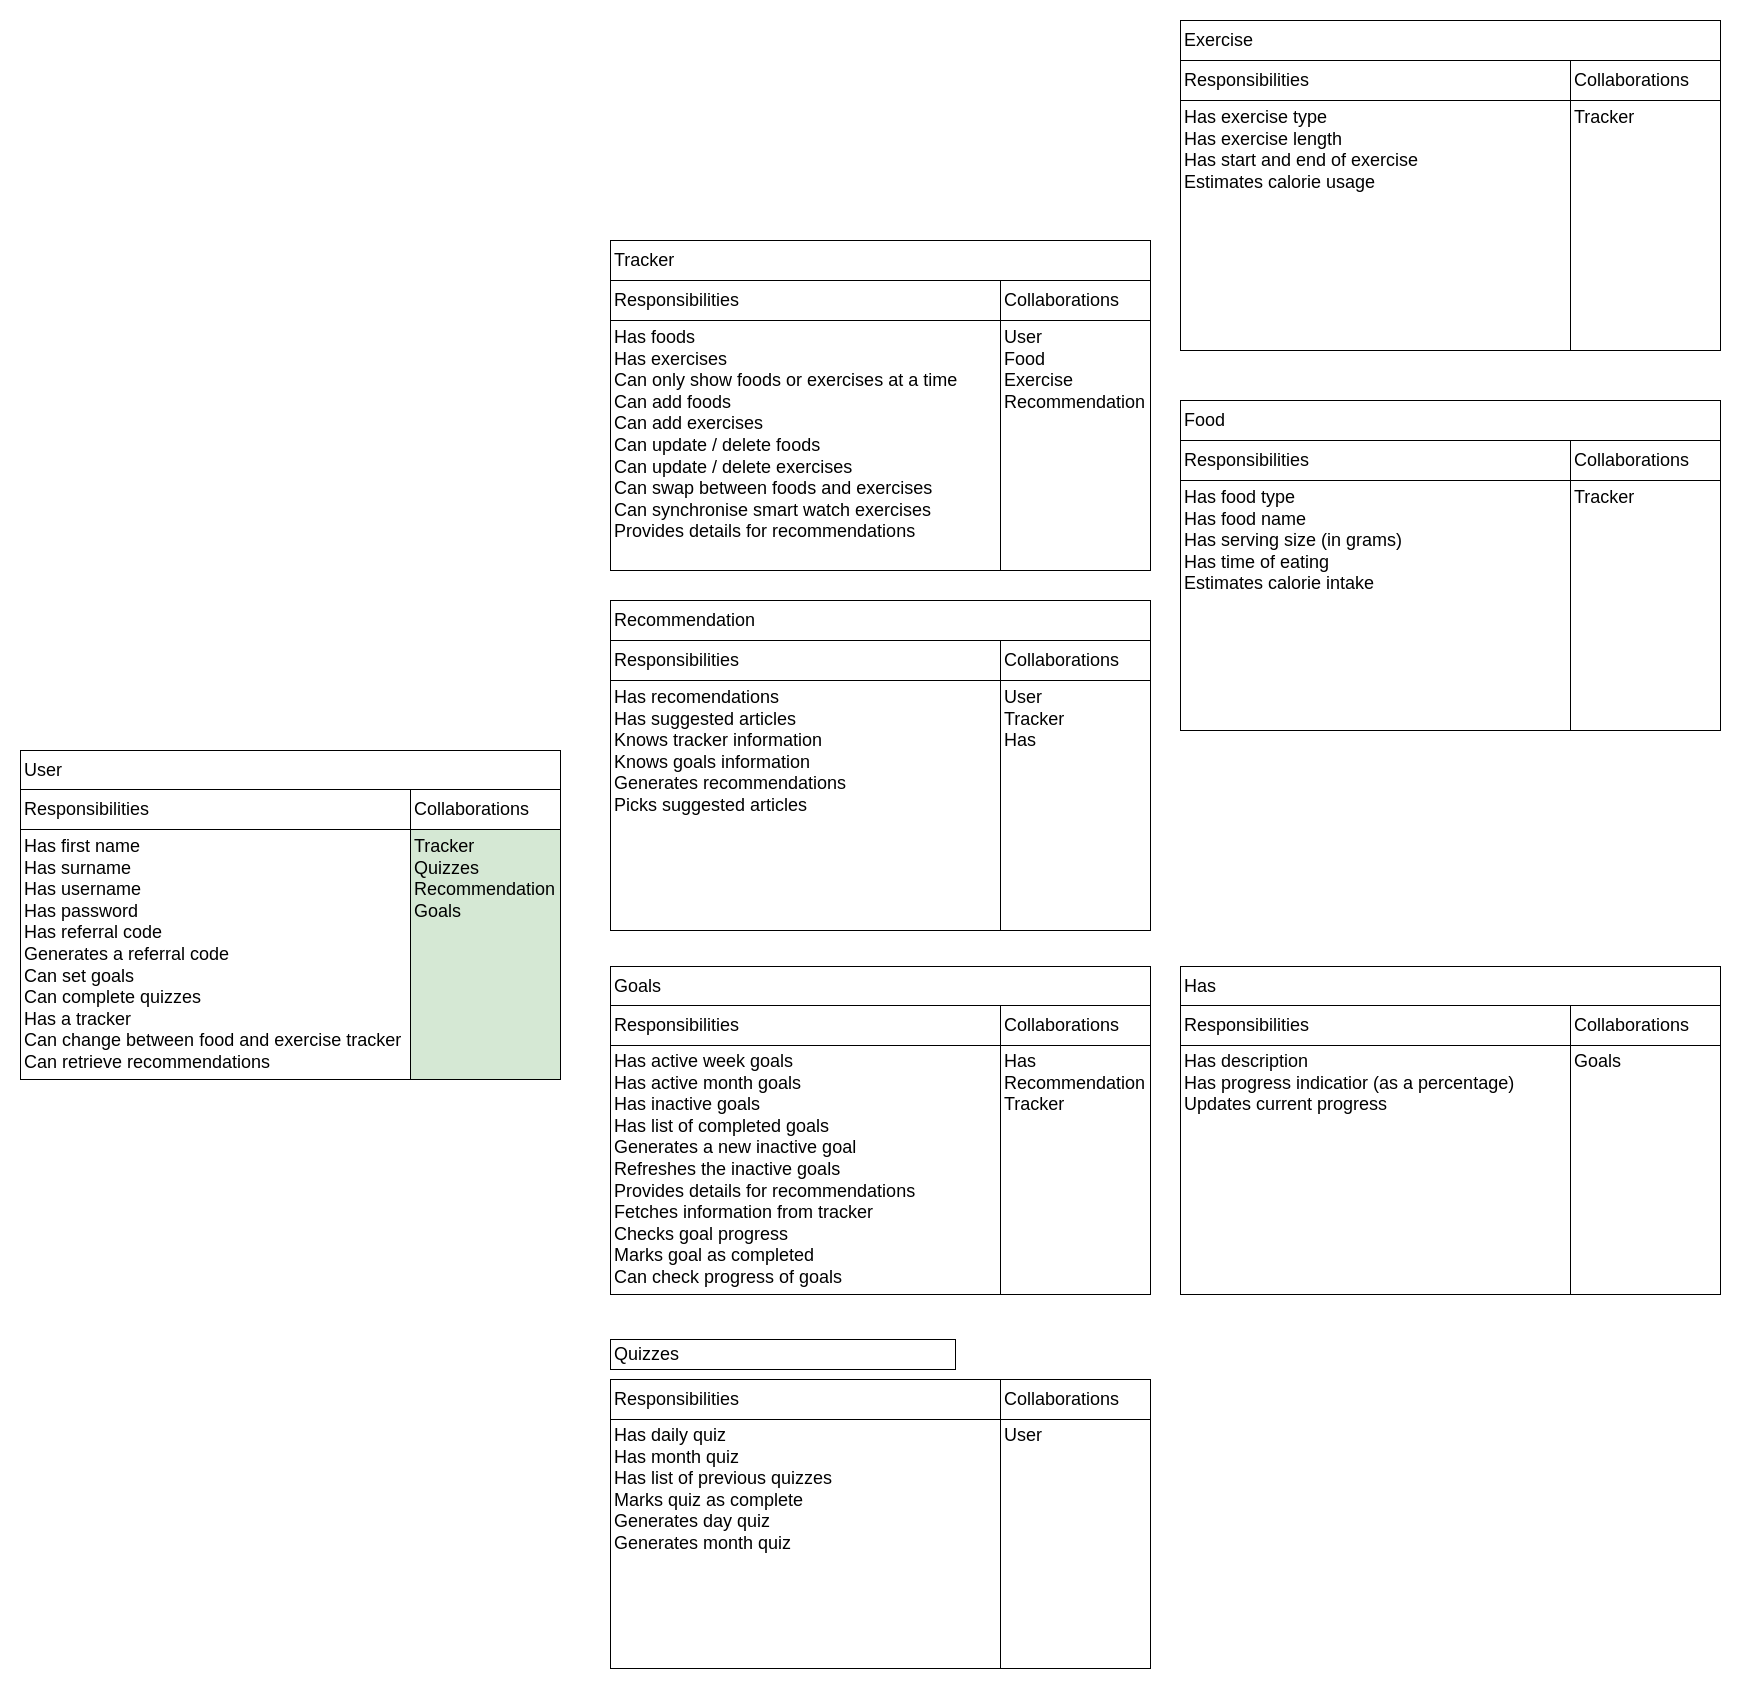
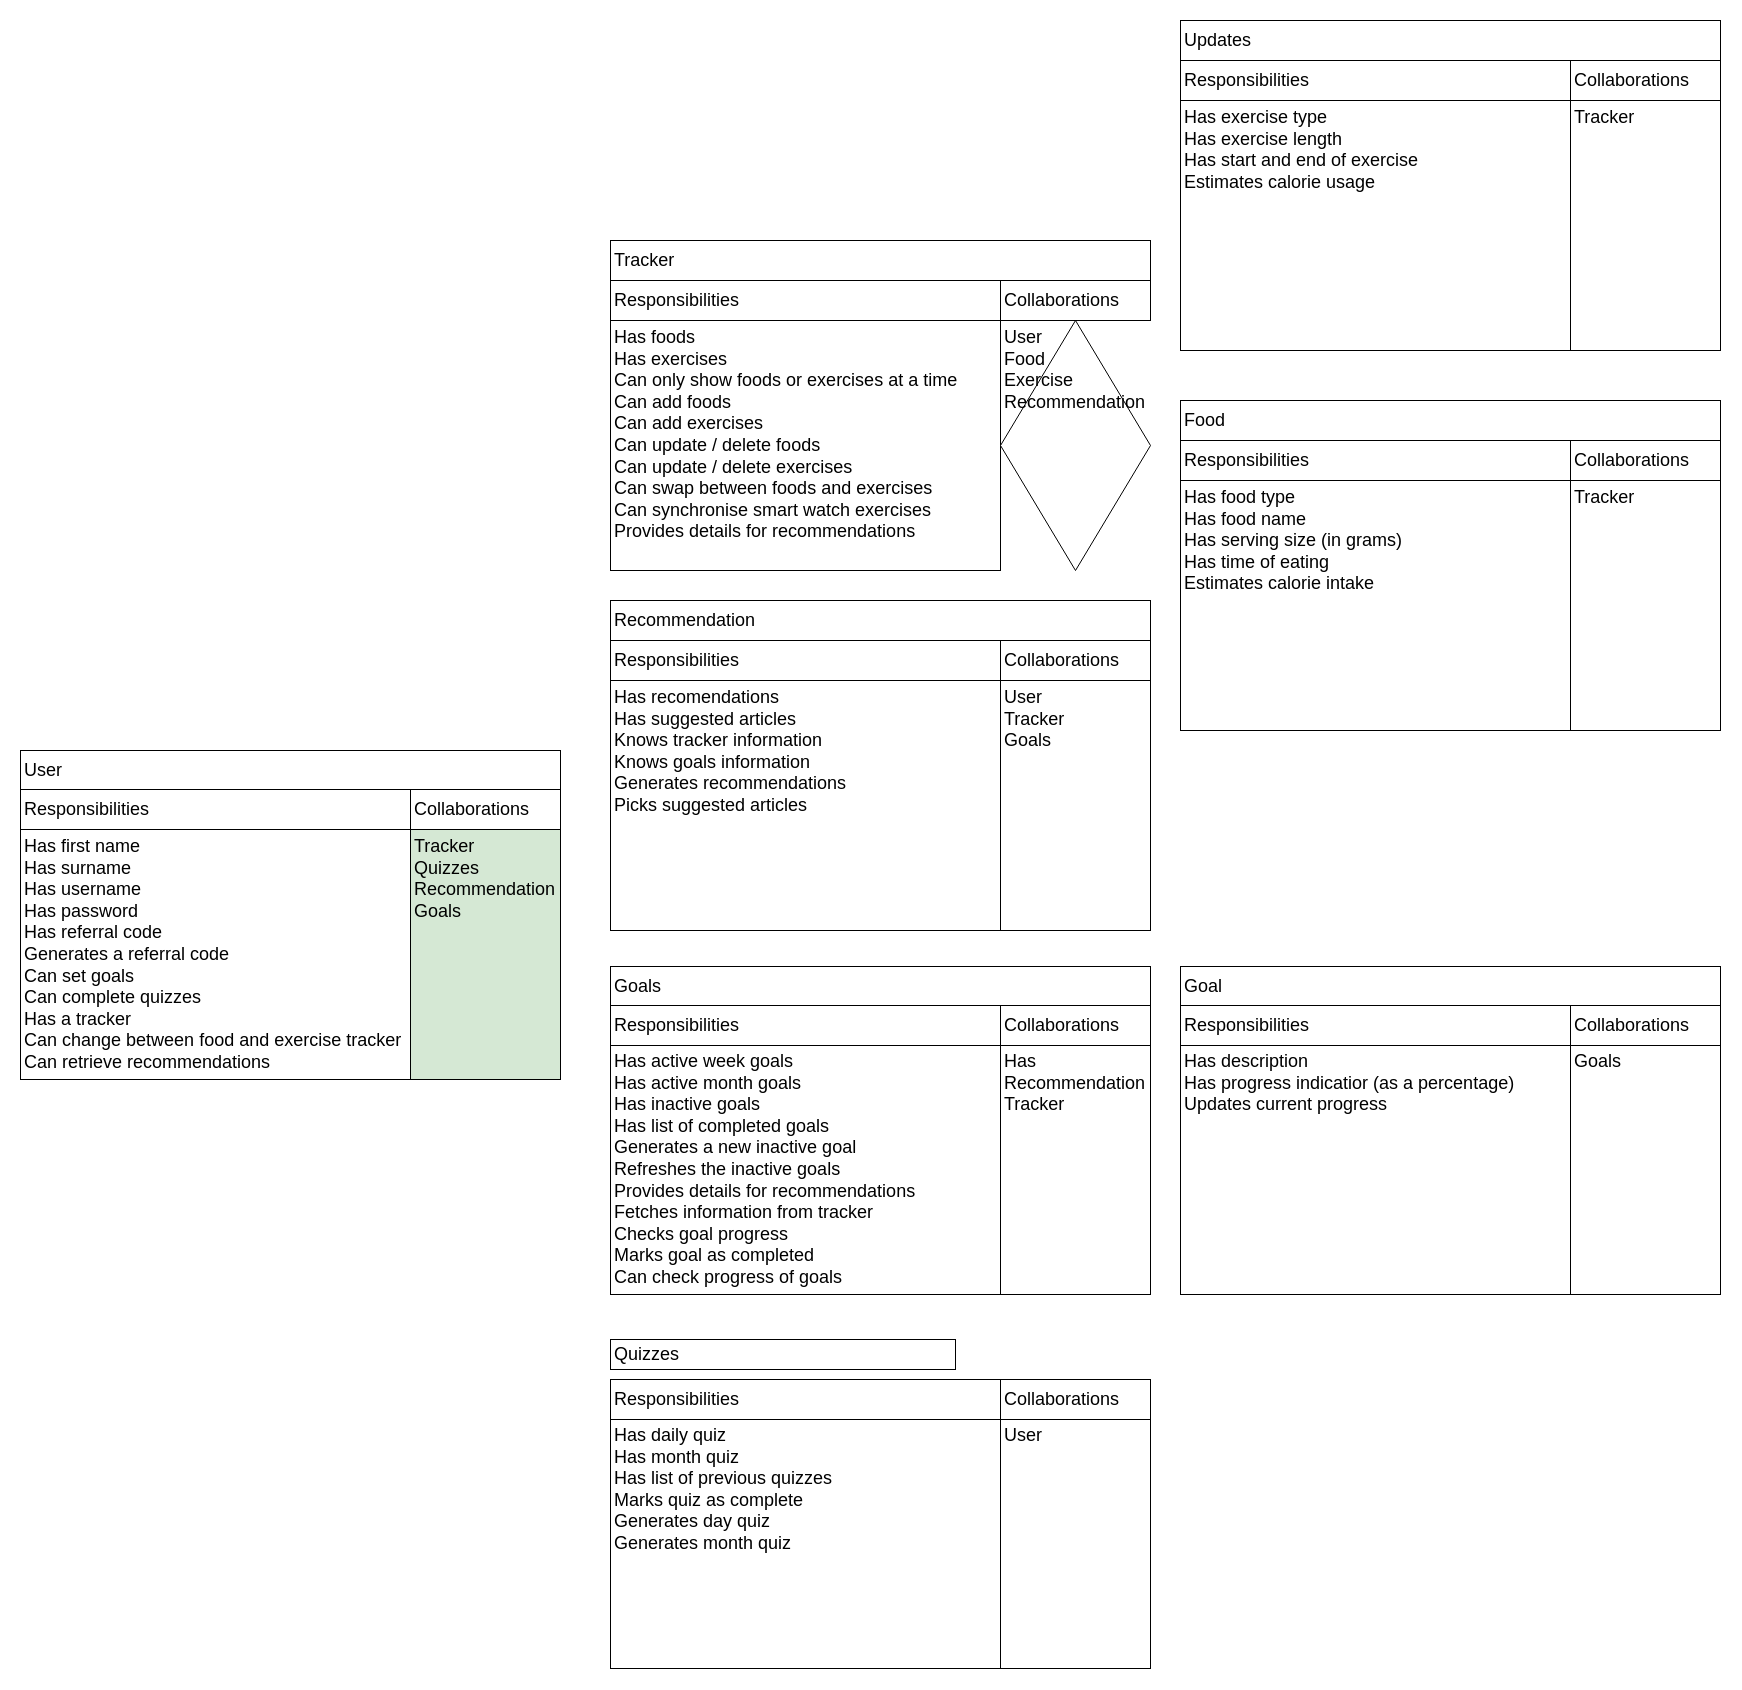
node "Exercise": label "Exercise" -> "Updates"
node "UserFoodExerciseRecommendation": shape rectangle -> diamond
node "UserTrackerHas": label "UserTrackerHas" -> "UserTrackerGoals"
node "Has": label "Has" -> "Goal"
